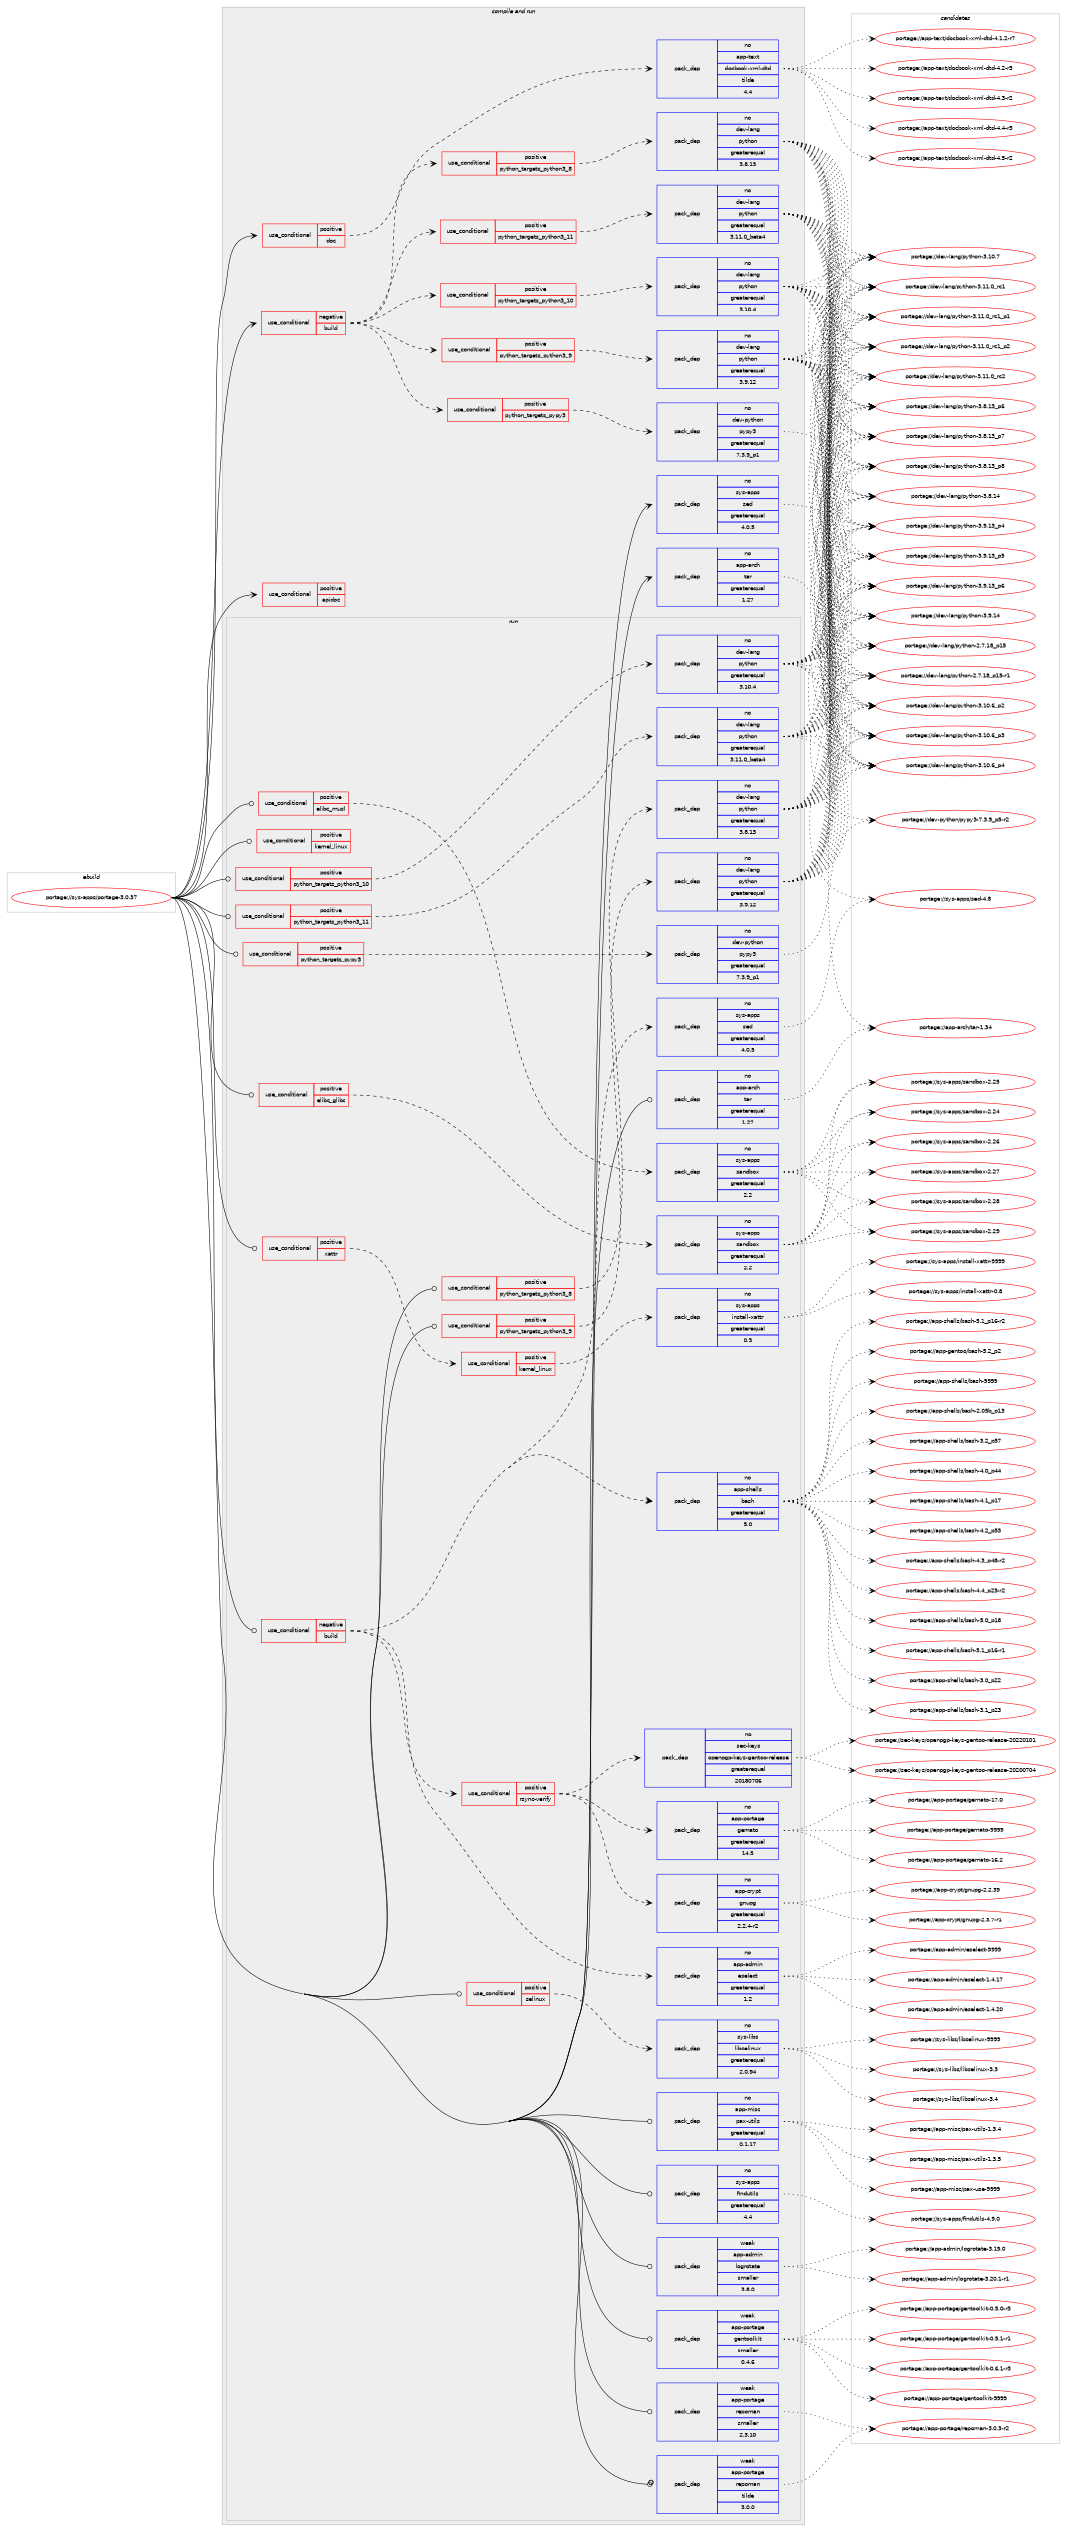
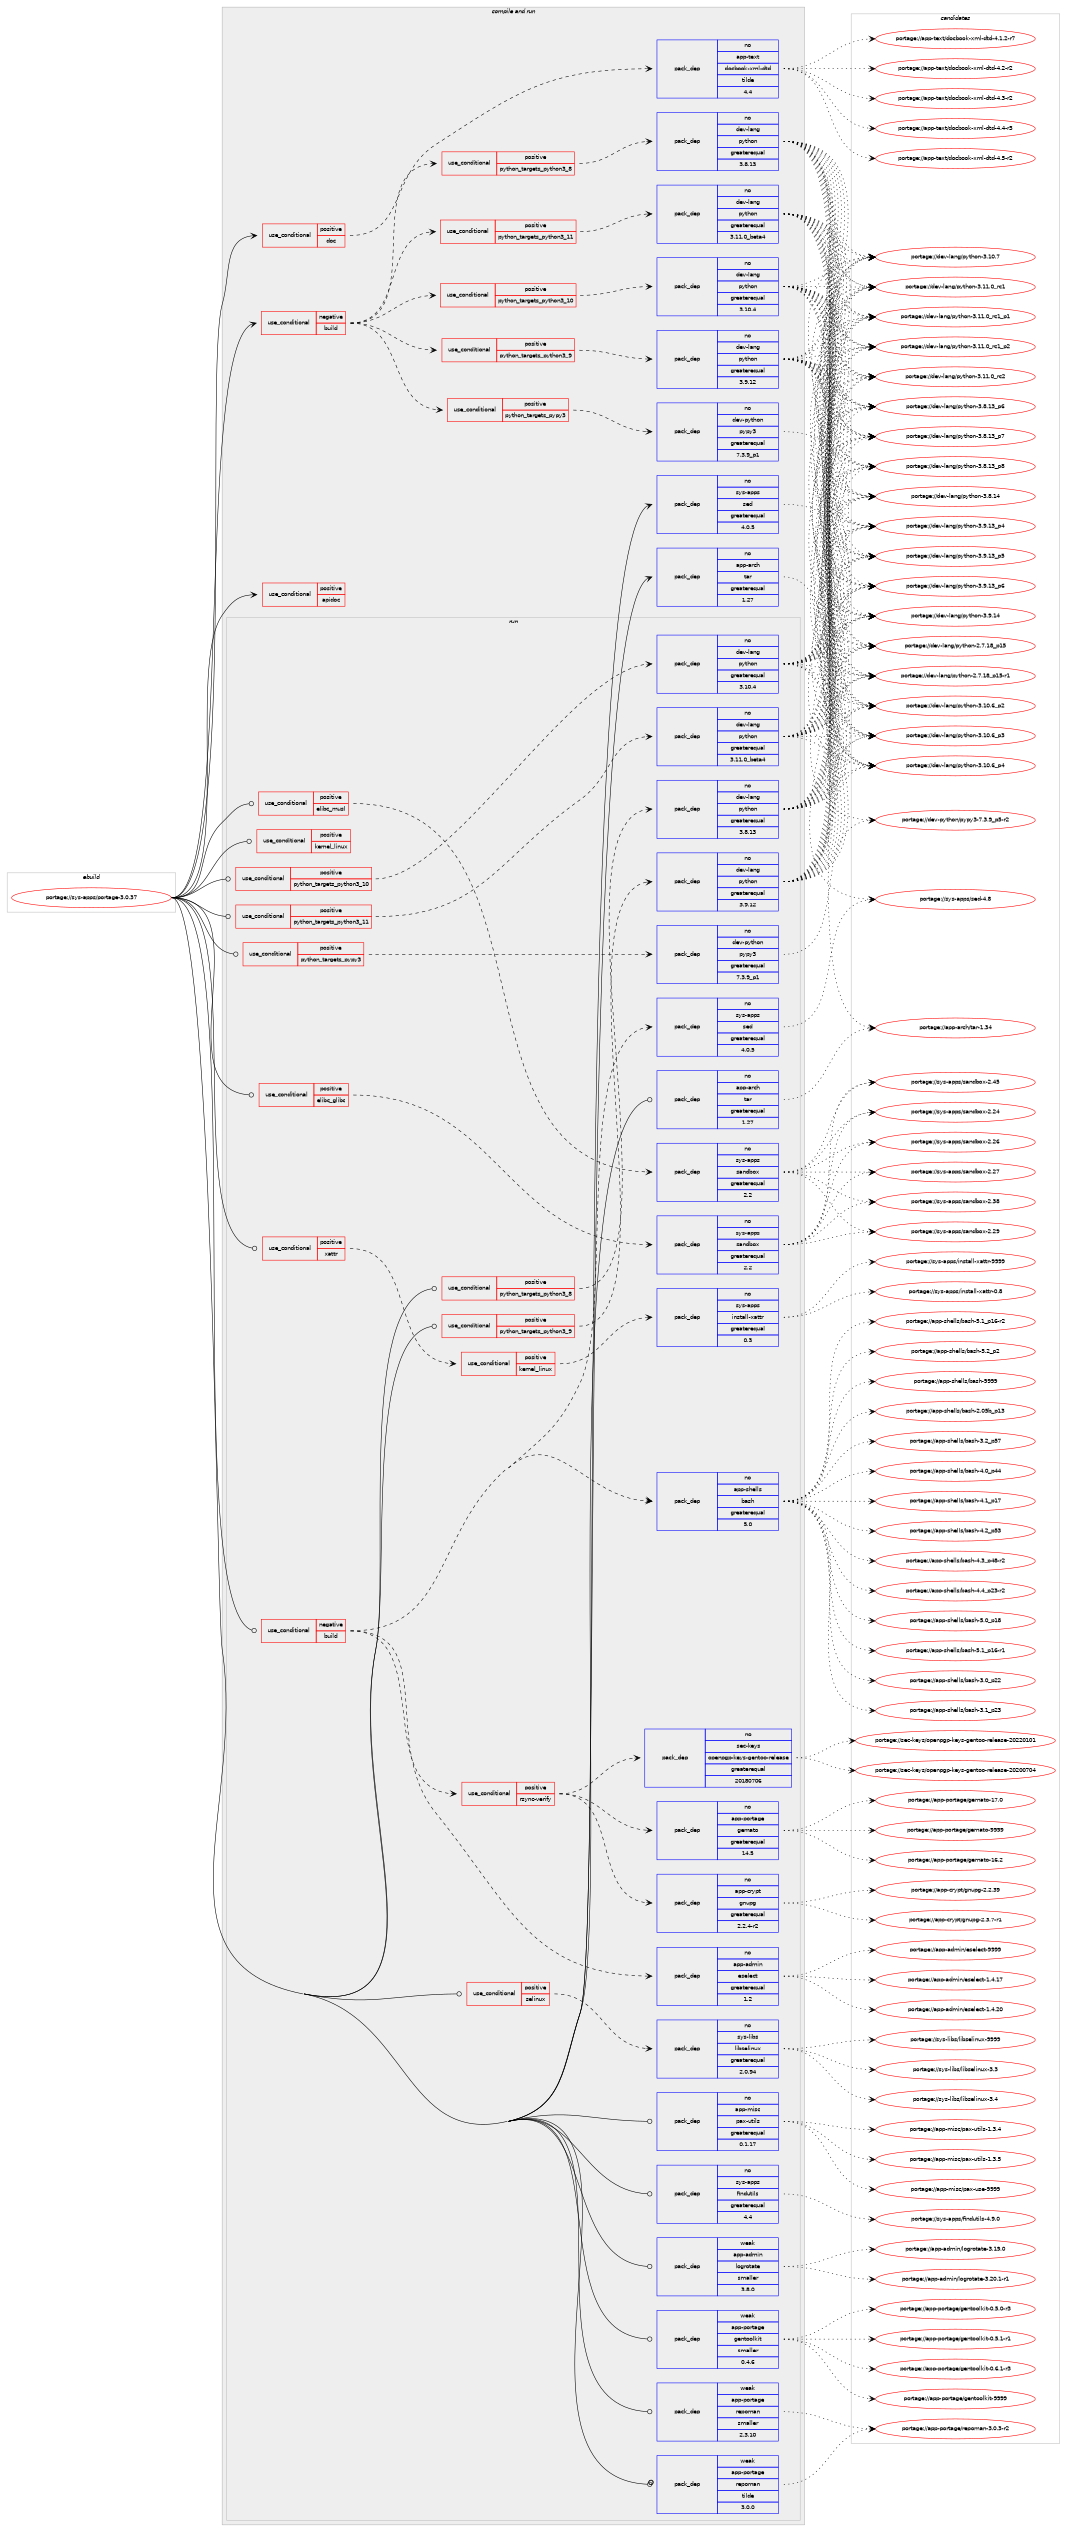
node "portage://app-text/docbook-xml-dtd-4.2-r3": label "portage://app-text/docbook-xml-dtd-4.2-r3" -> "portage://app-text/docbook-xml-dtd-4.2-r2"
node "portage://sys-apps/sandbox-2.25": label "portage://sys-apps/sandbox-2.25" -> "portage://sys-apps/sandbox-2.45"
node "portage://sys-apps/sandbox-2.28": label "portage://sys-apps/sandbox-2.28" -> "portage://sys-apps/sandbox-2.38"
node "portage://app-gentoo/bash-5.2_p2": label "portage://app-gentoo/bash-5.2_p2" -> "portage://app-shells/bash-5.2_p2"
